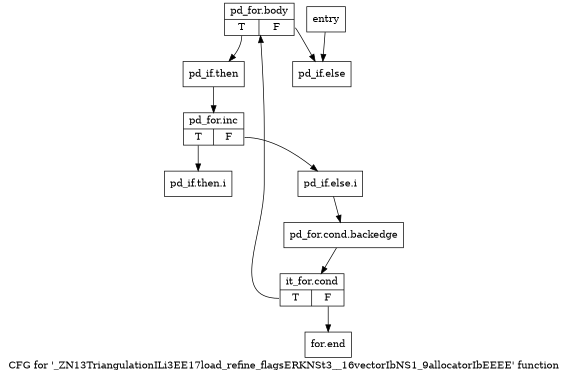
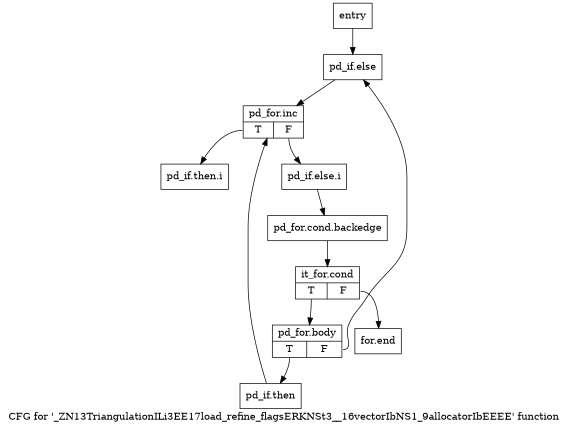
edge "pd_if.else" -> "pd_for.inc": added
